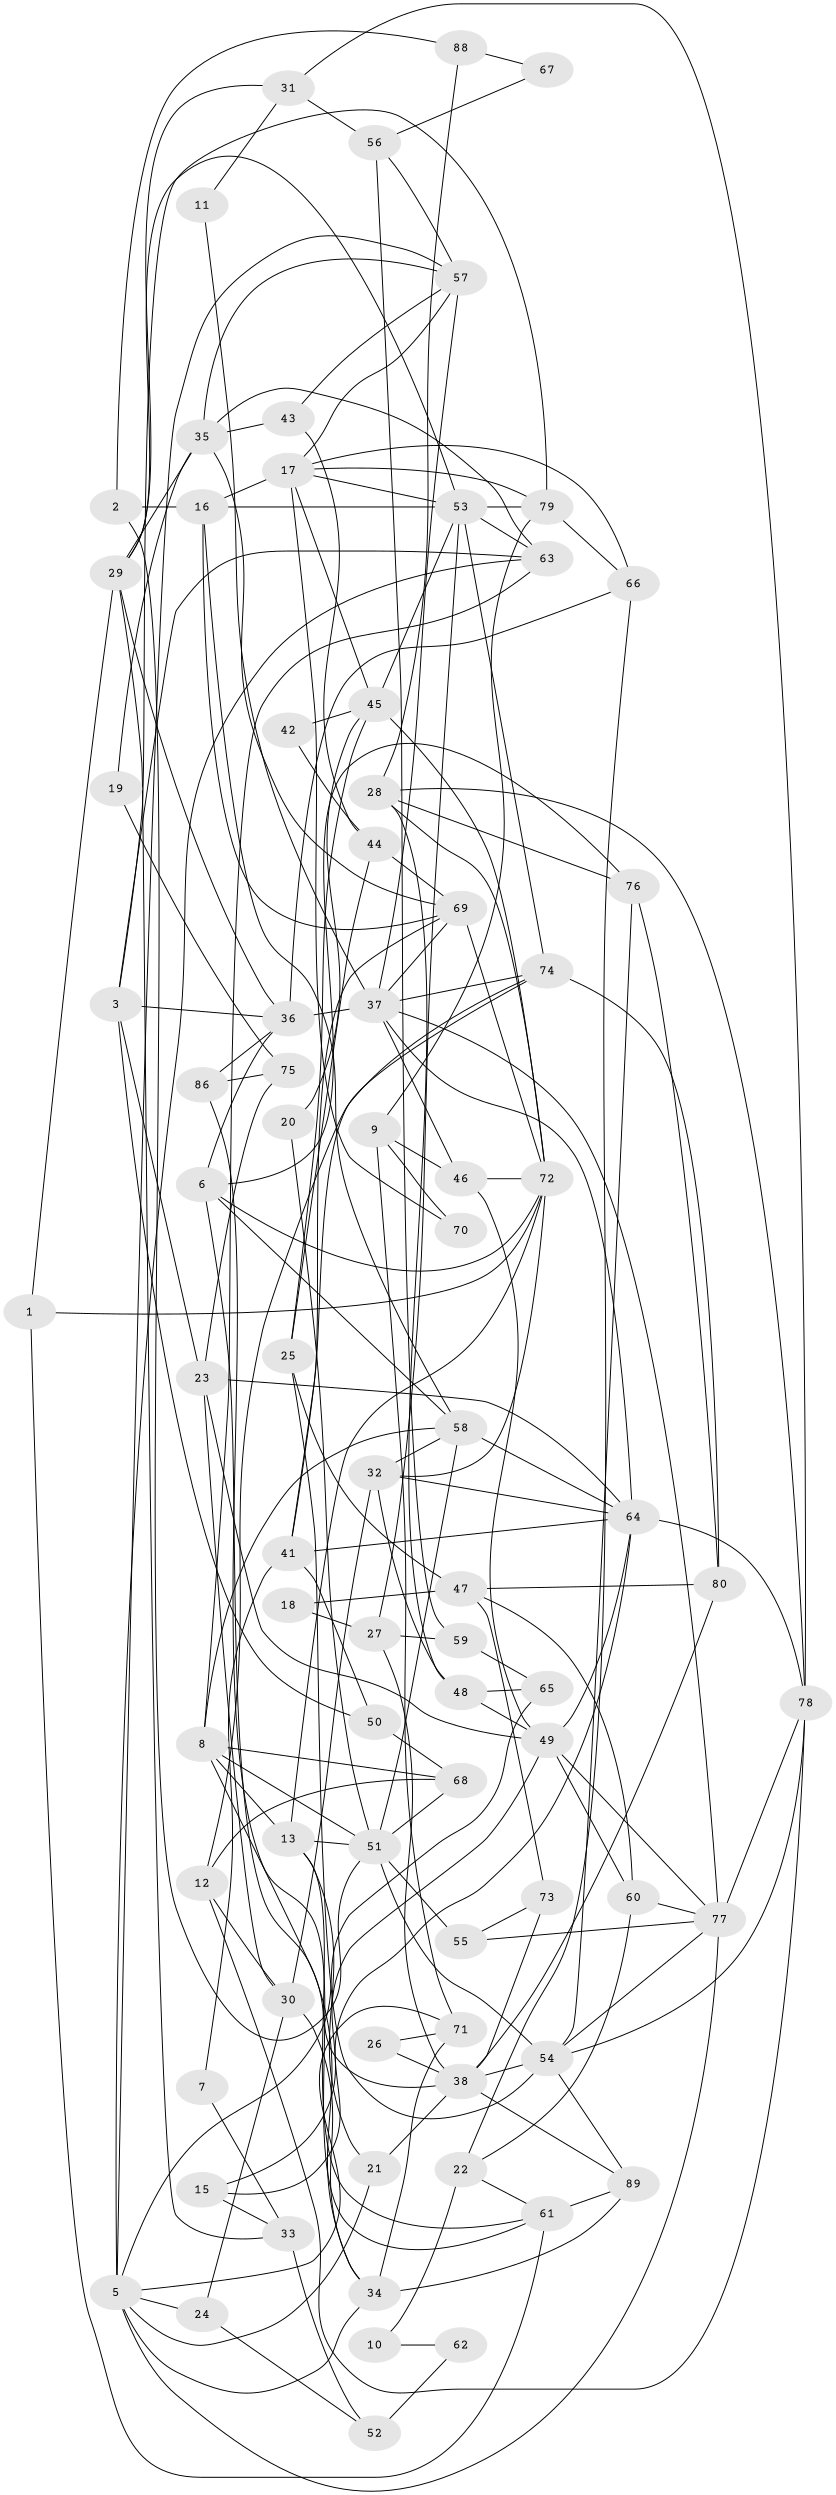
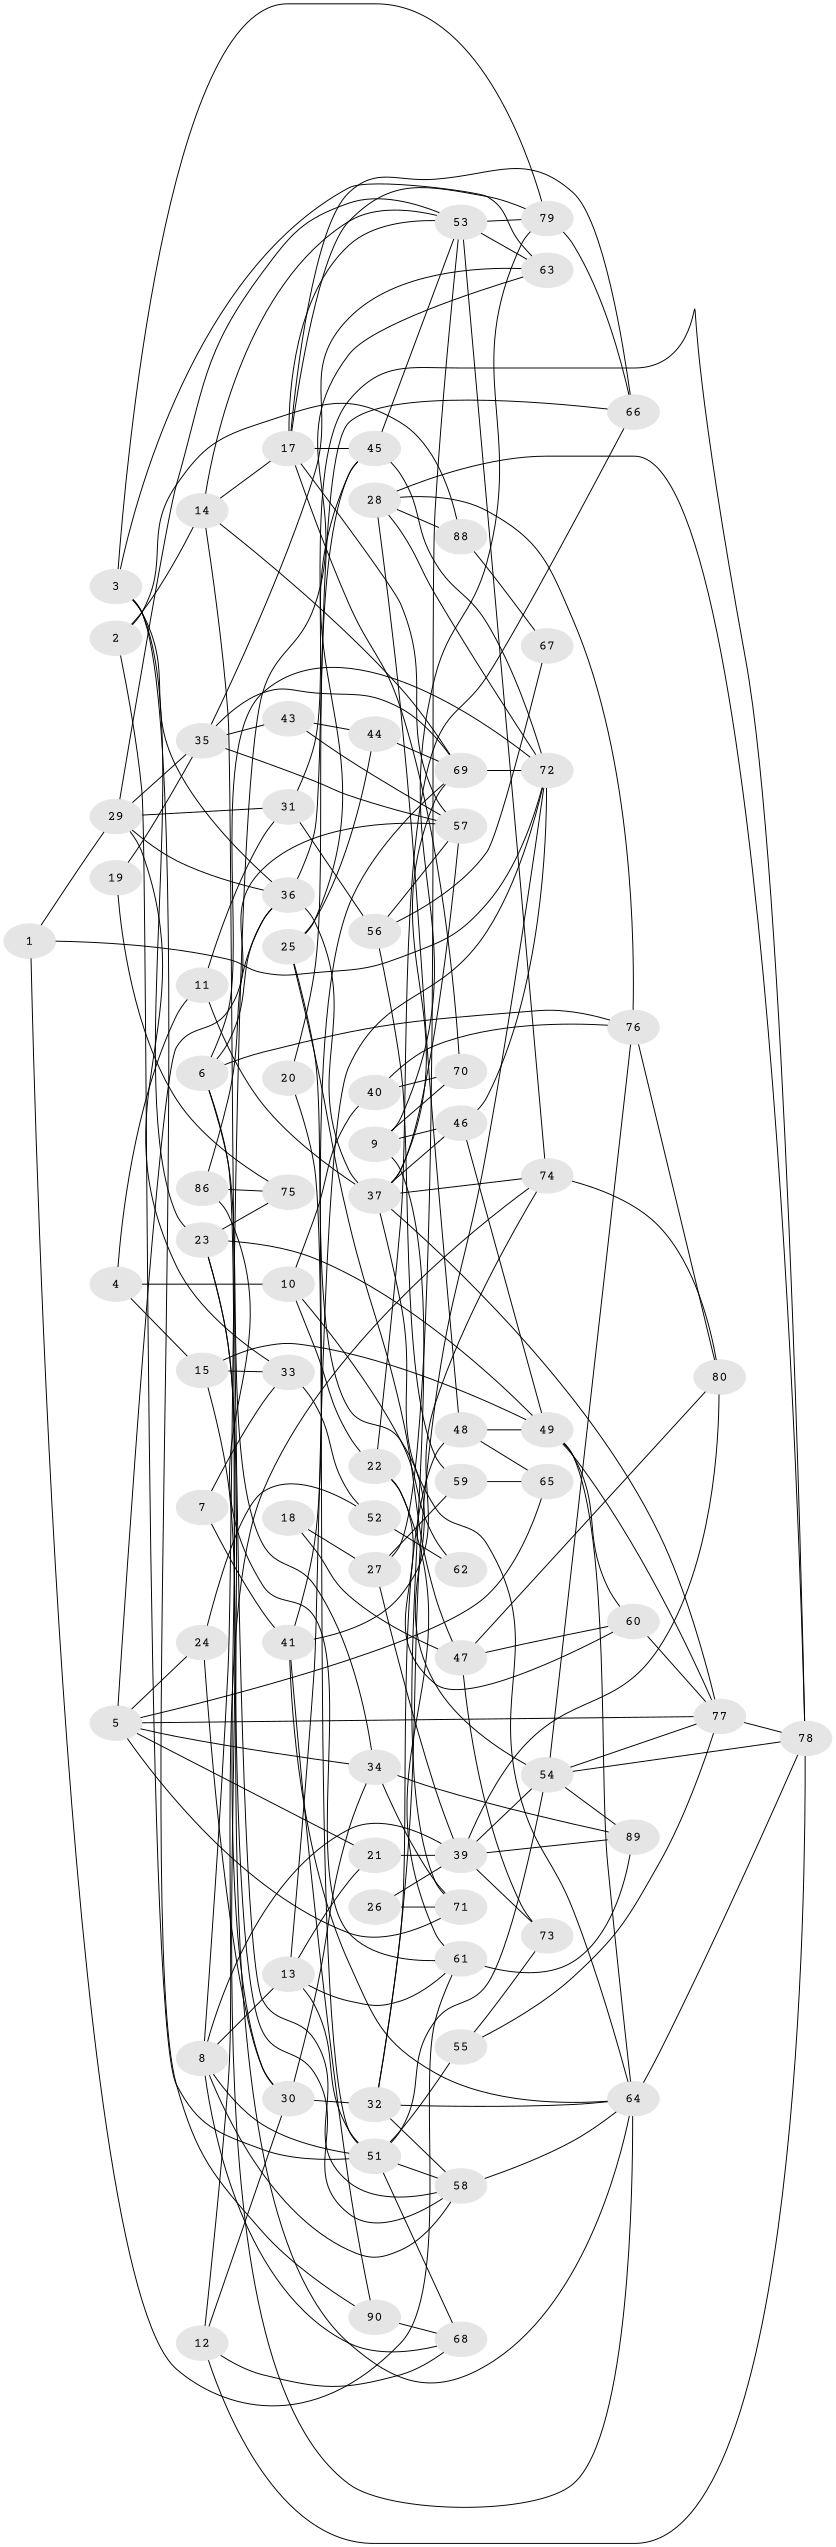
node "16": label "16" -> "14"
node "42": removed
node "40": added
node "4": added
edge "63" -- "5": removed
node "50": label "50" -> "90"
node "38": label "38" -> "39"
